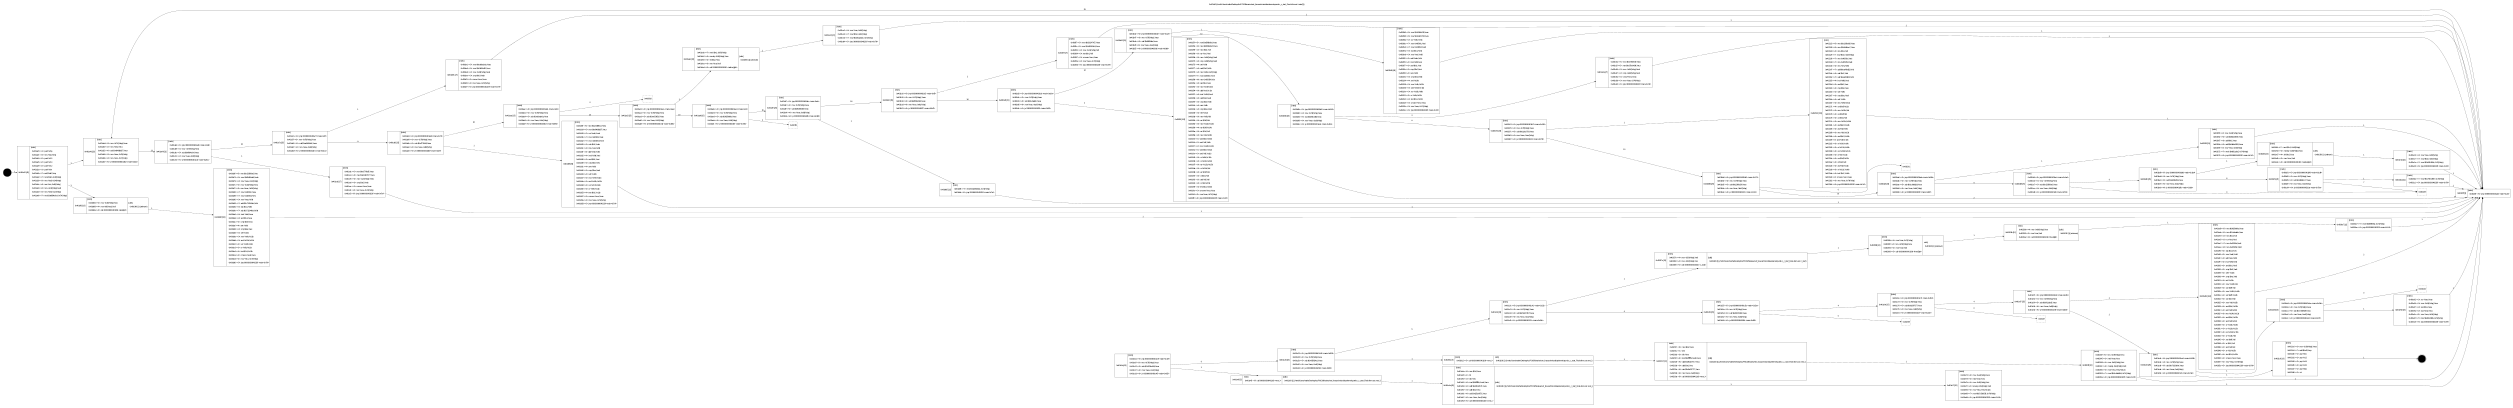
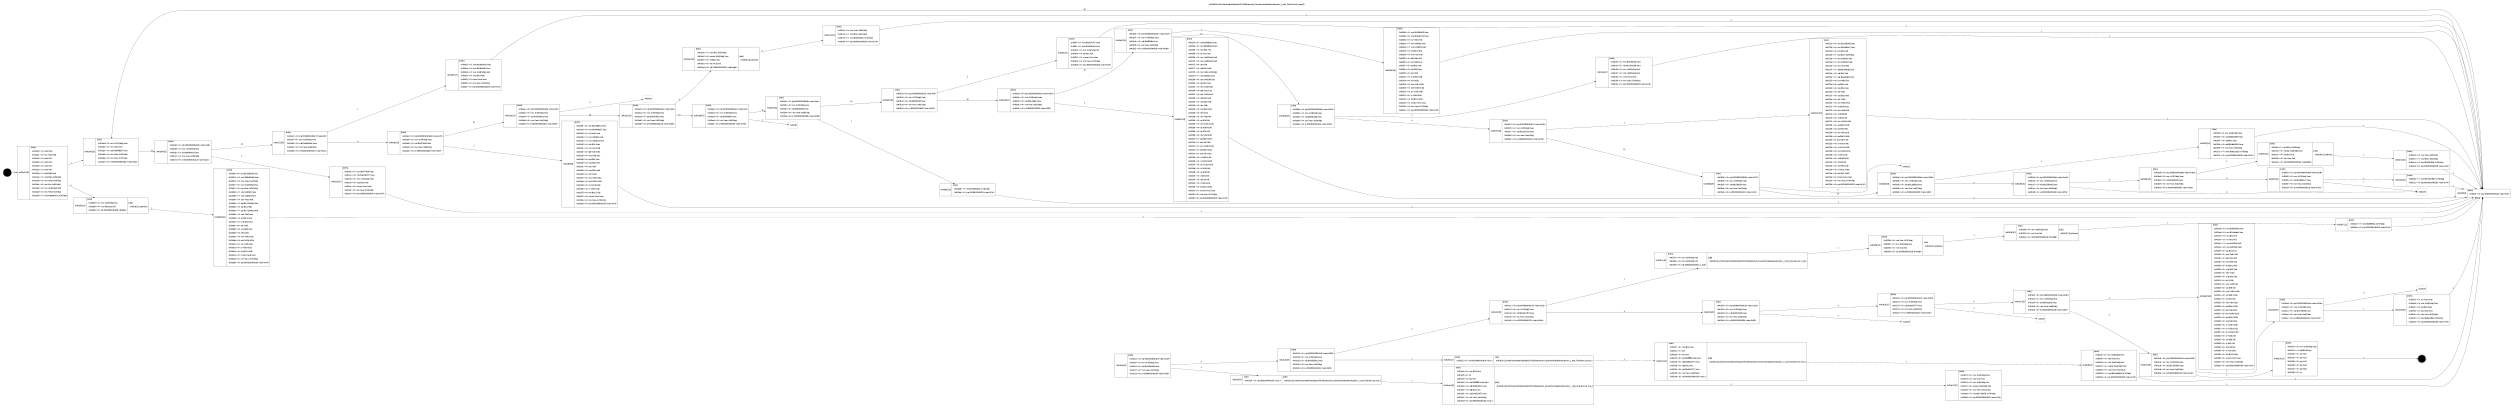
edge "0x401ed9 [134]" -> "0x40220f [5]": removed, label "2"
